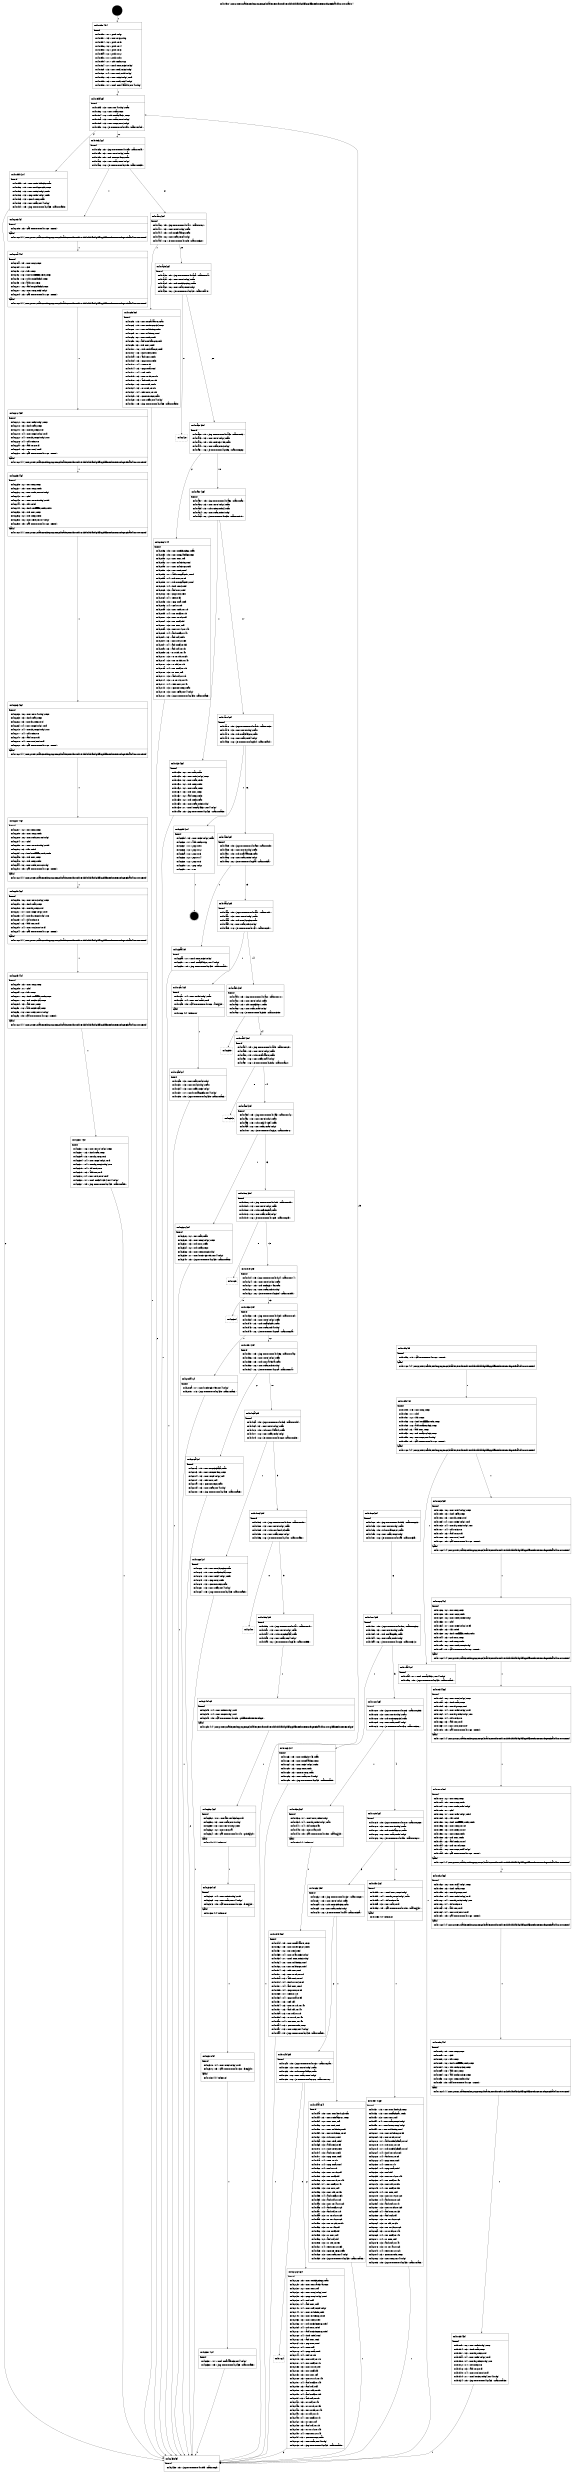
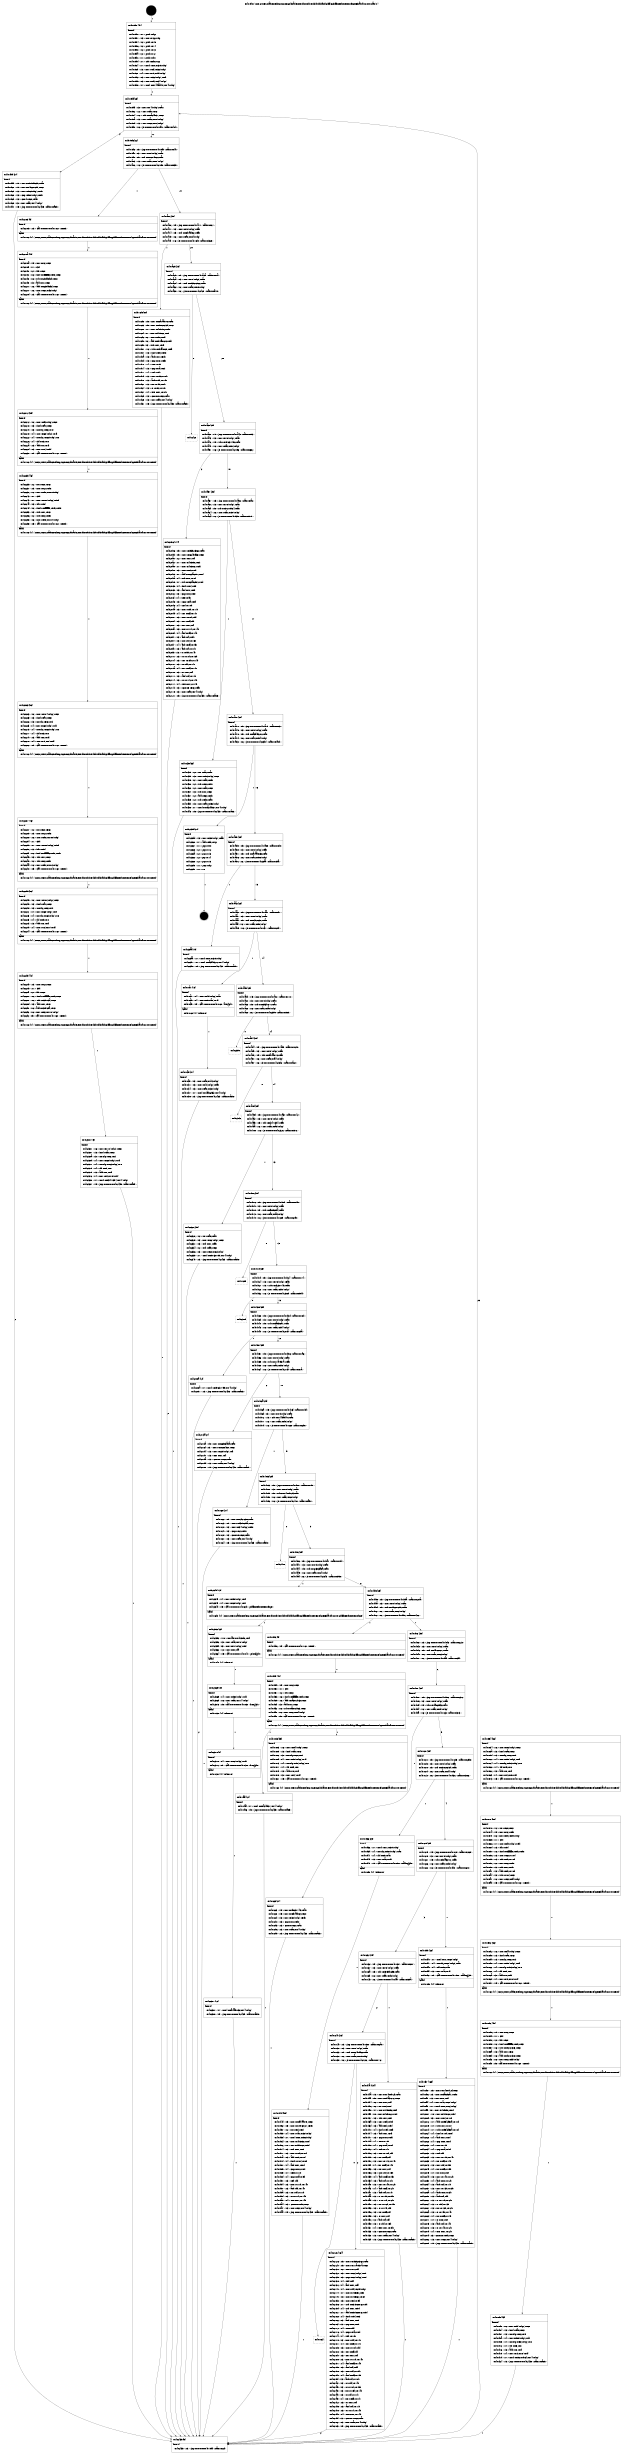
node "0x401bb5 [25]": added
node "0x401e26 [46]": removed
